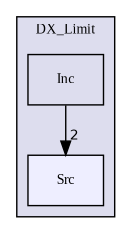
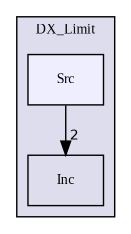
edge "Inc" -> "Src": reversed
